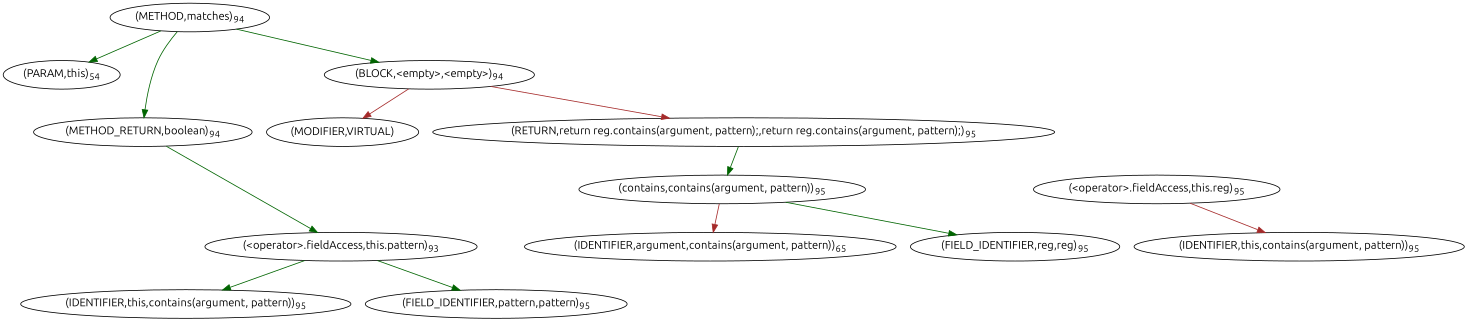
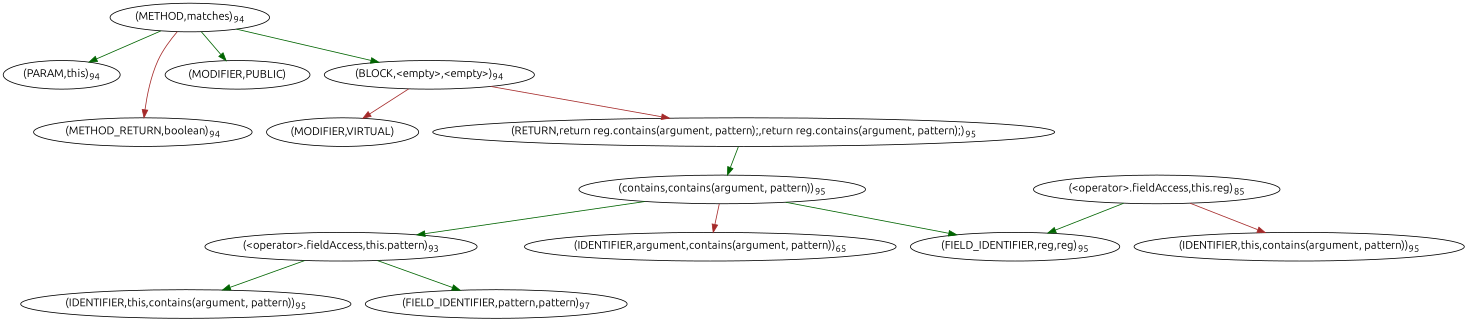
edge "(METHOD,matches)" -> "(METHOD_RETURN,boolean)": color darkgreen -> brown
node "(PARAM,this)": text "54" -> "94"
node "(MODIFIER,PUBLIC)": added
edge "(METHOD_RETURN,boolean)" -> "(<operator>.fieldAccess,this.pattern)": now "(contains,contains(argument, pattern))" -> "(<operator>.fieldAccess,this.pattern)"
node "(<operator>.fieldAccess,this.reg)": text "95" -> "85"
edge "(<operator>.fieldAccess,this.reg)" -> "(FIELD_IDENTIFIER,reg,reg)": added
node "(FIELD_IDENTIFIER,pattern,pattern)": text "95" -> "97"
